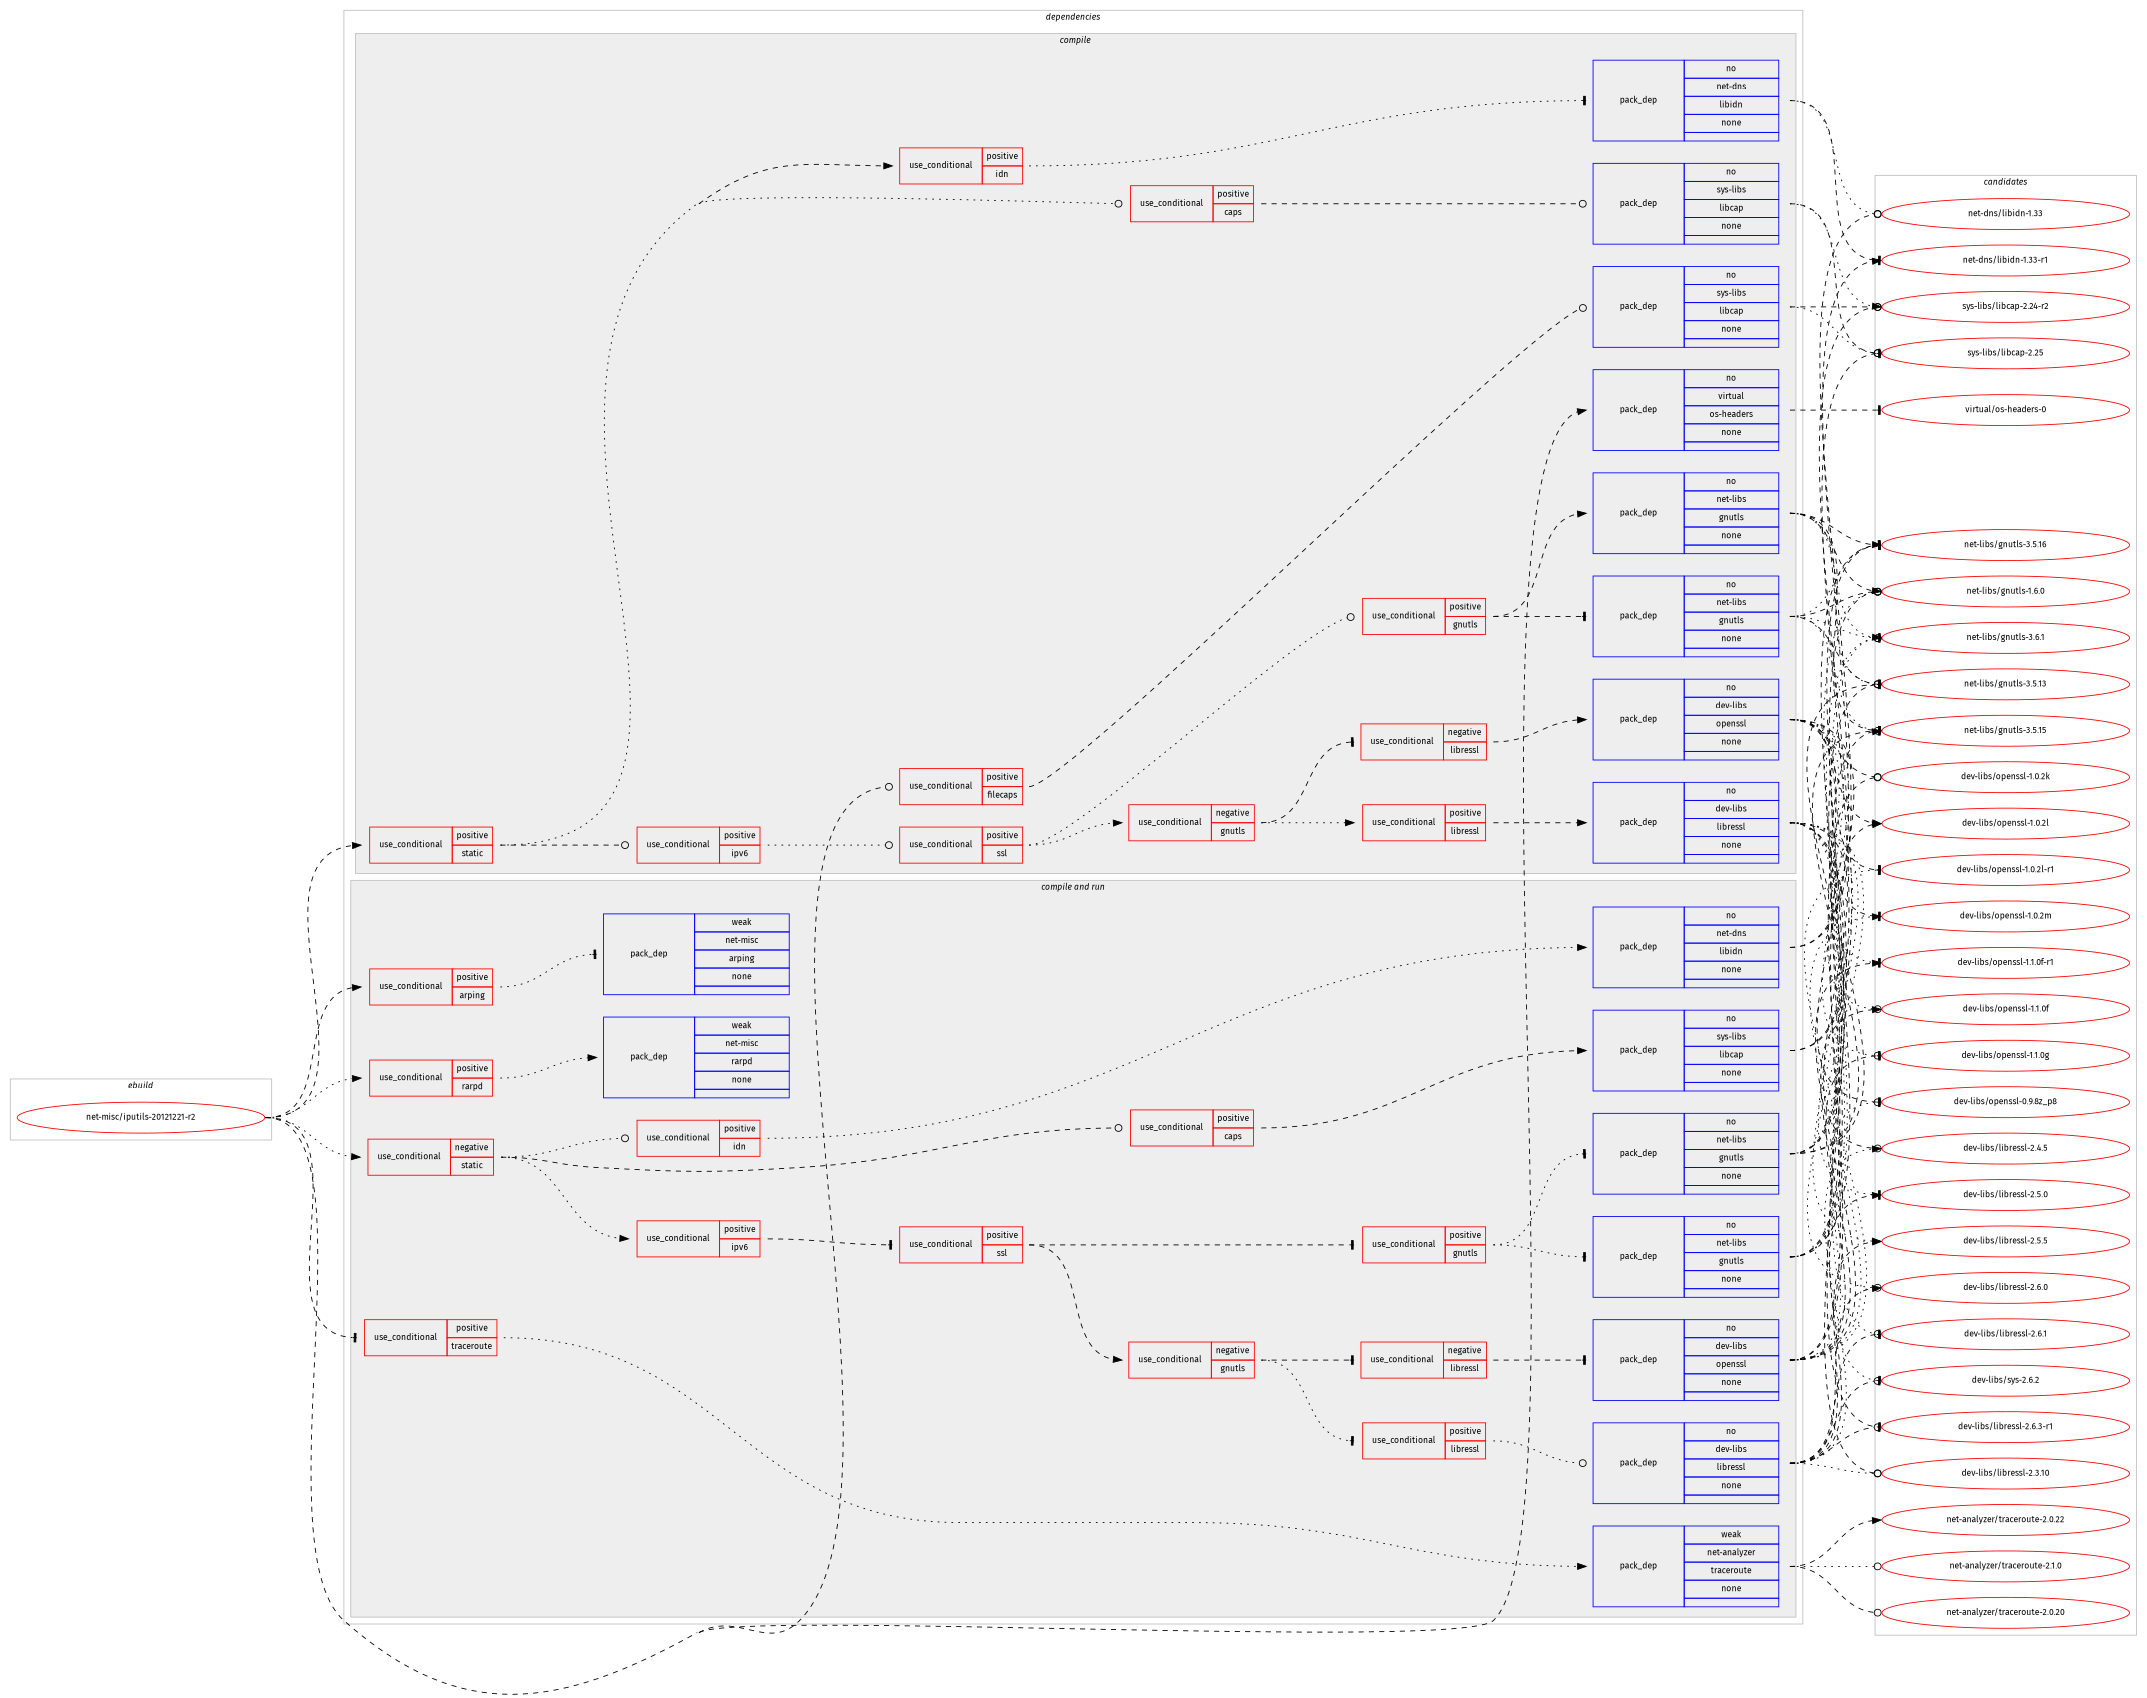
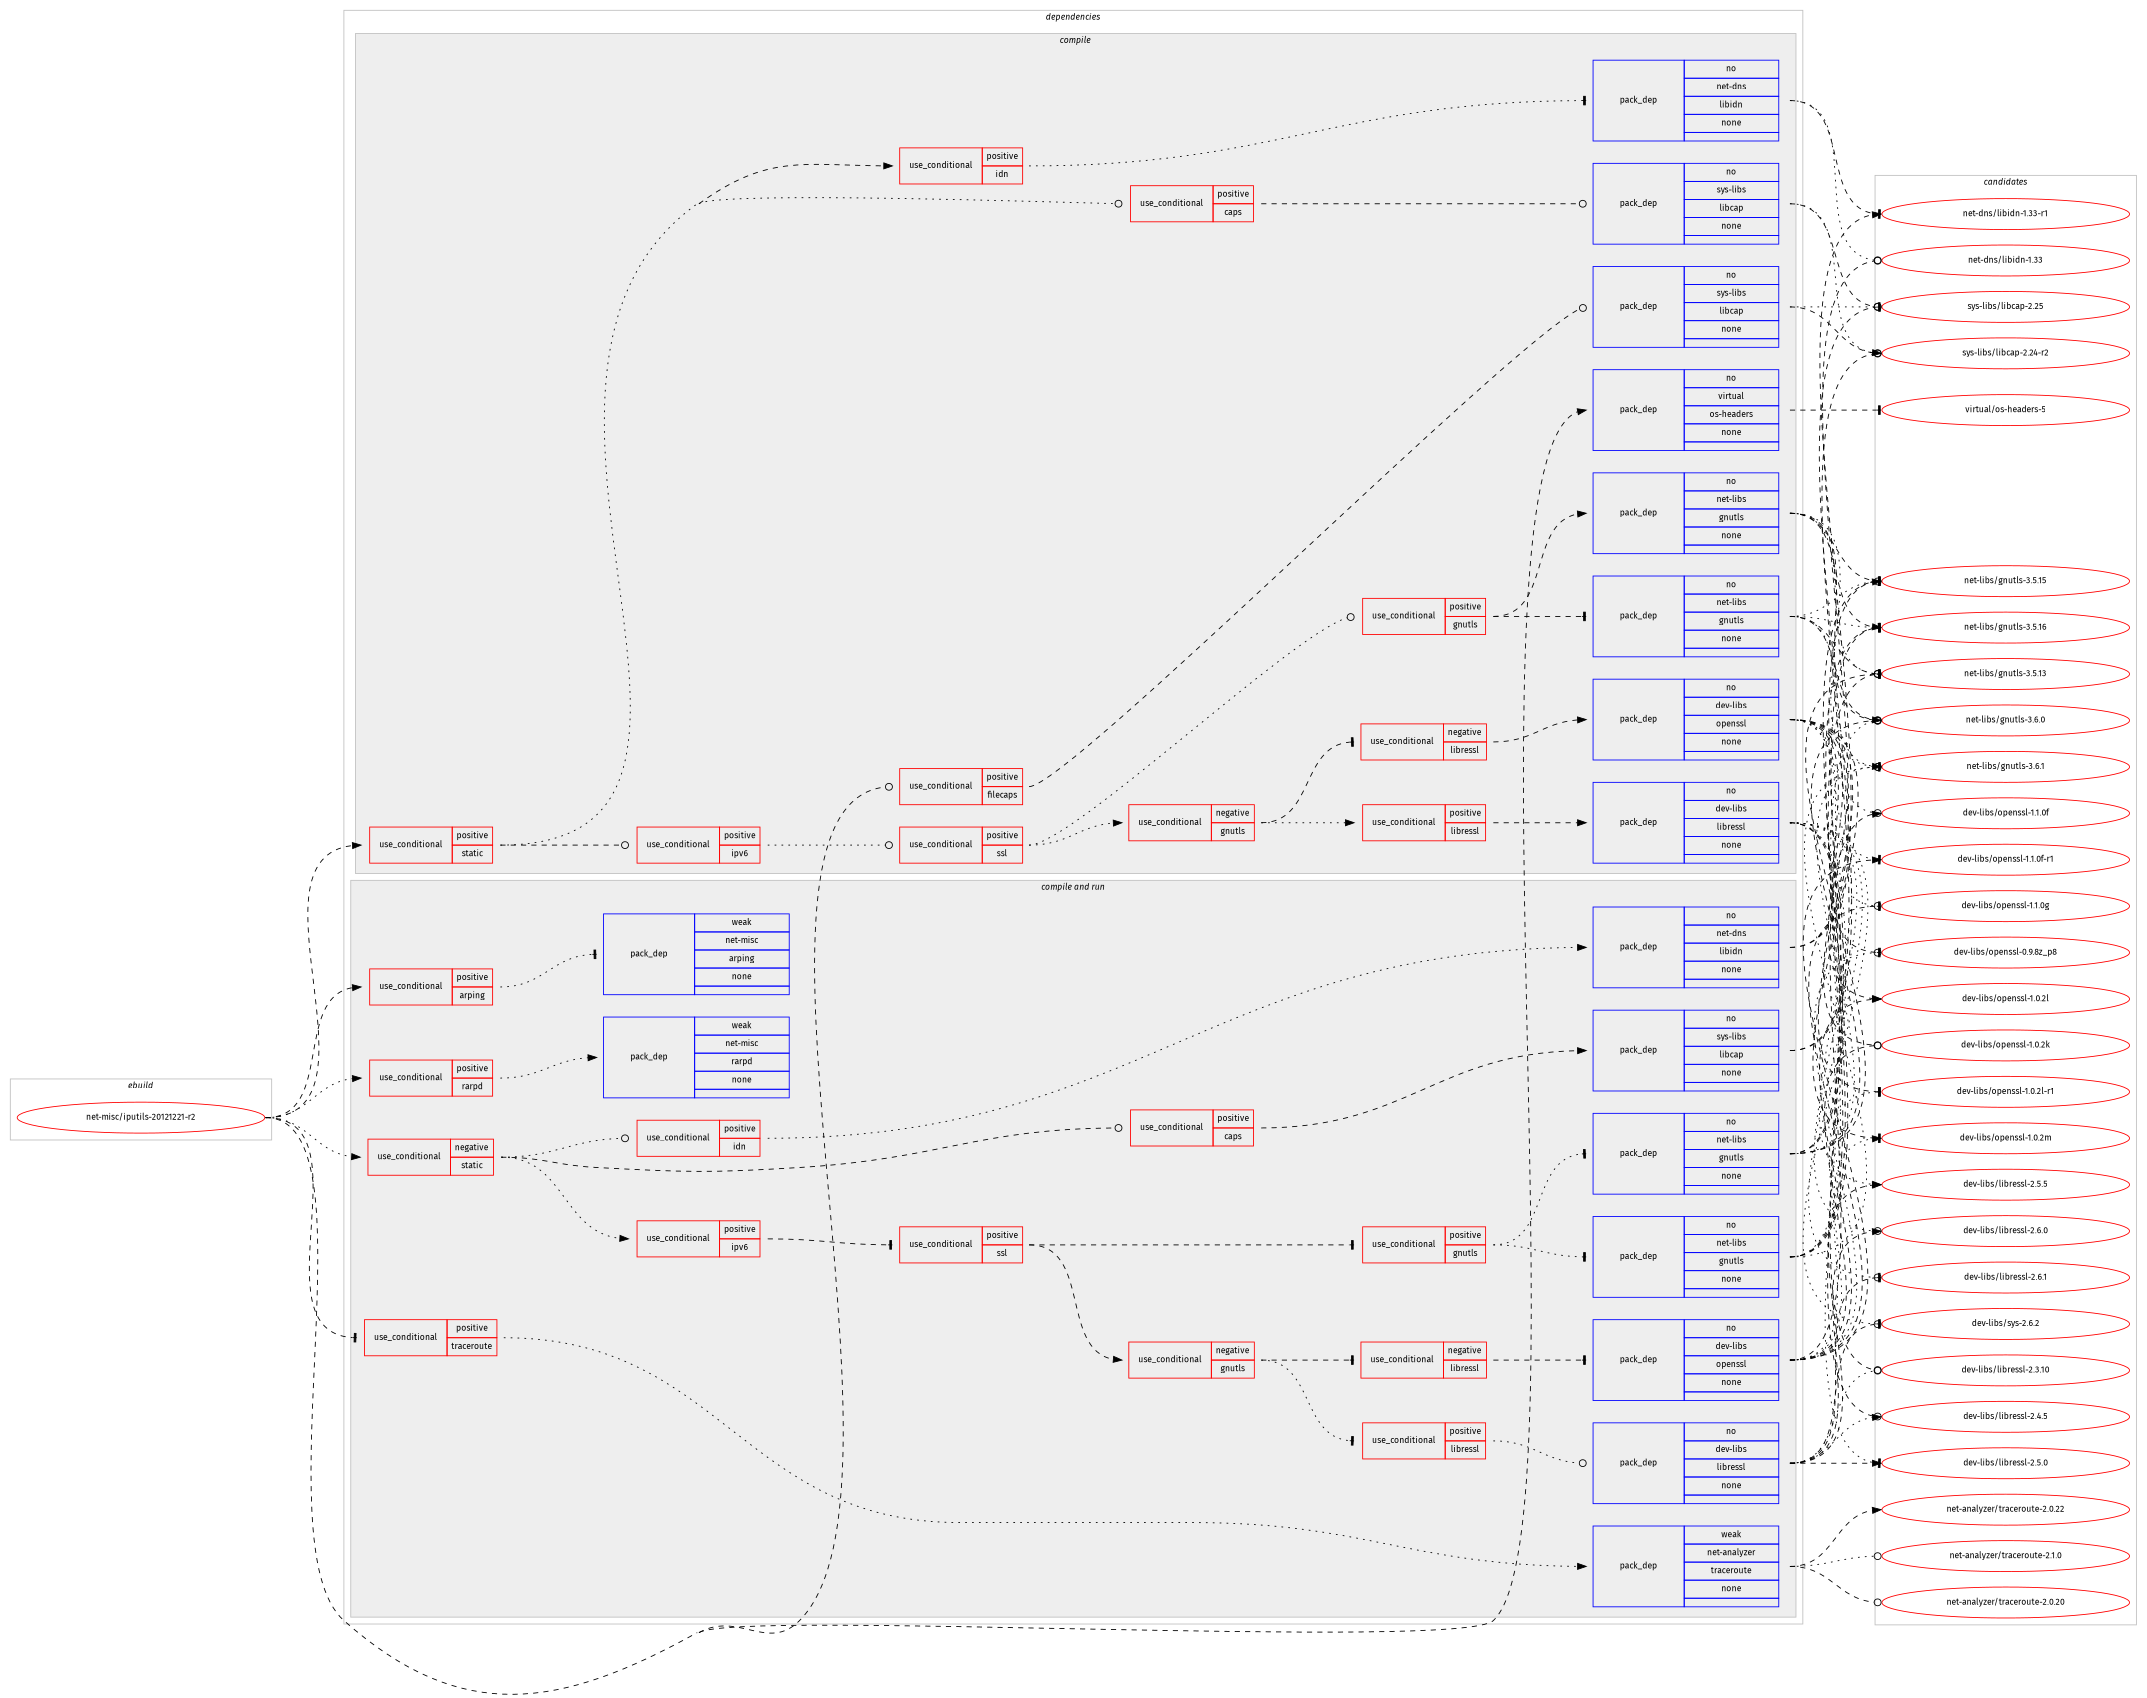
node "virtual/os-headers-0": label "virtual/os-headers-0" -> "virtual/os-headers-5"
node "net-libs/gnutls-1.6.0": label "net-libs/gnutls-1.6.0" -> "net-libs/gnutls-3.6.0"
node "dev-libs/libressl-2.6.3-r1": removed
